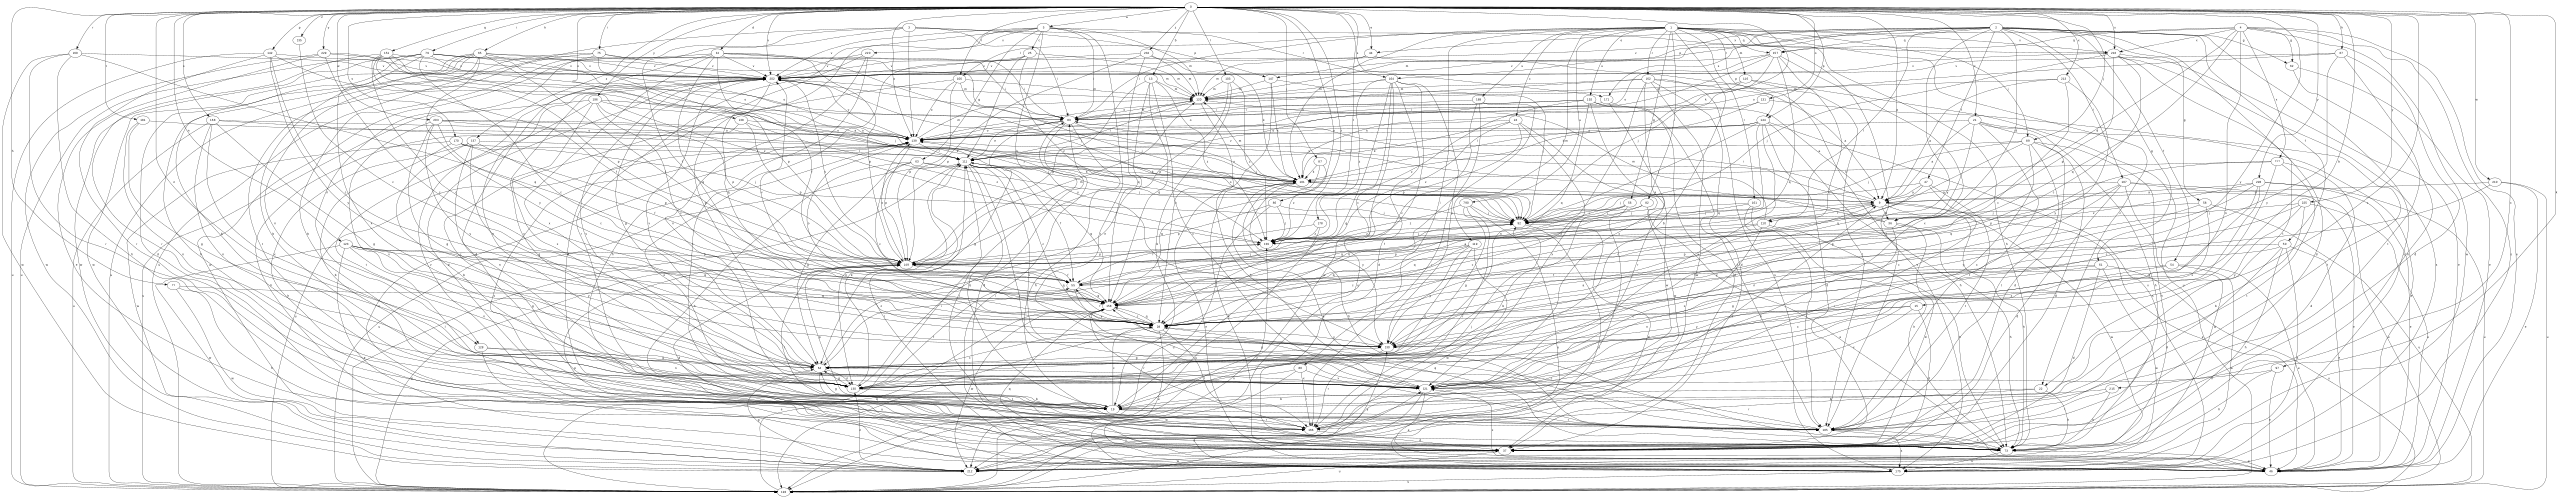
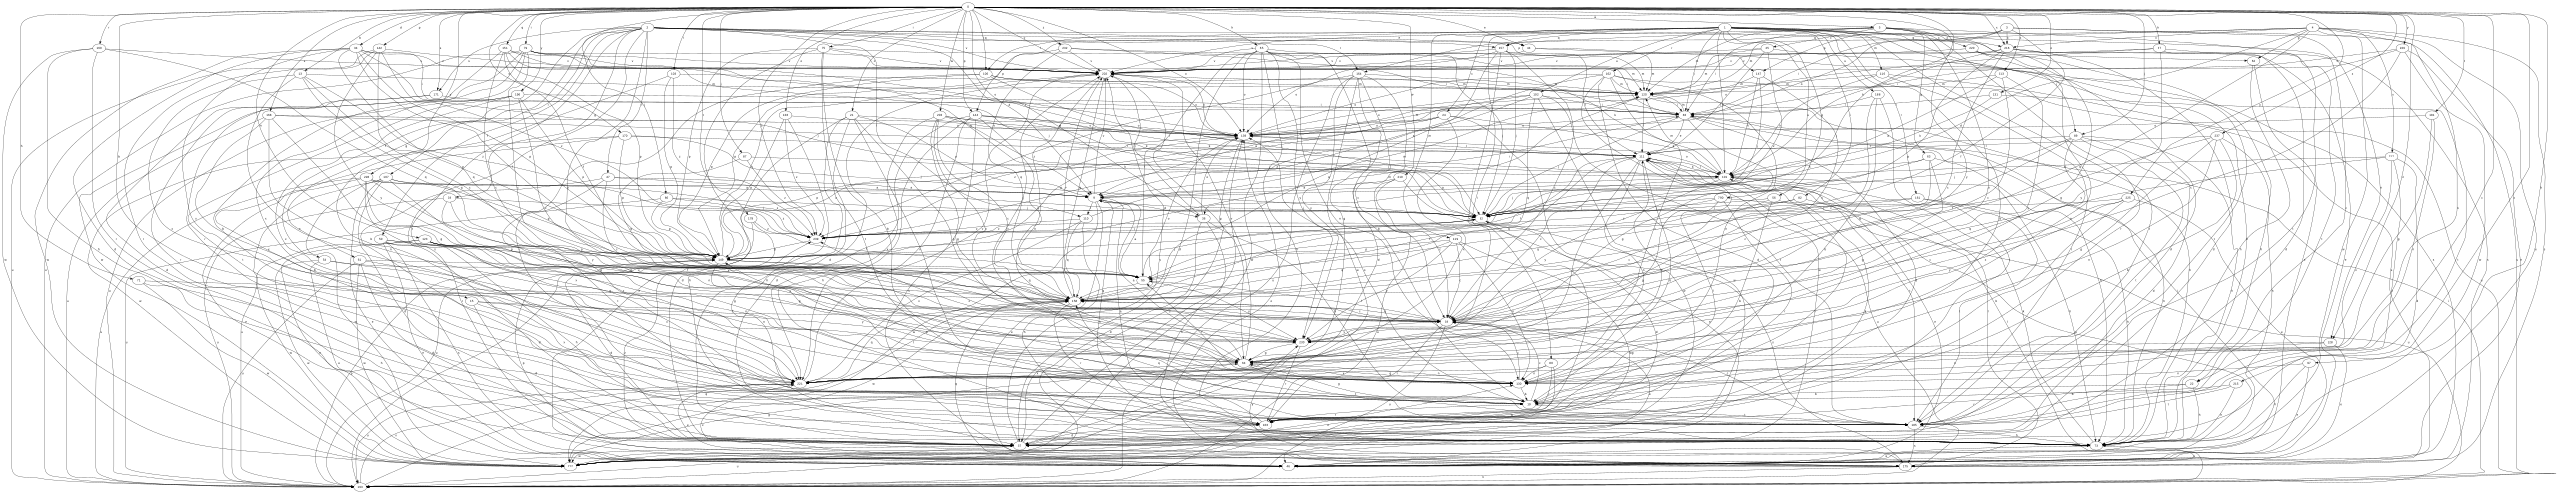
node "235": removed
edge "196" -> "92": now "65" -> "92"
